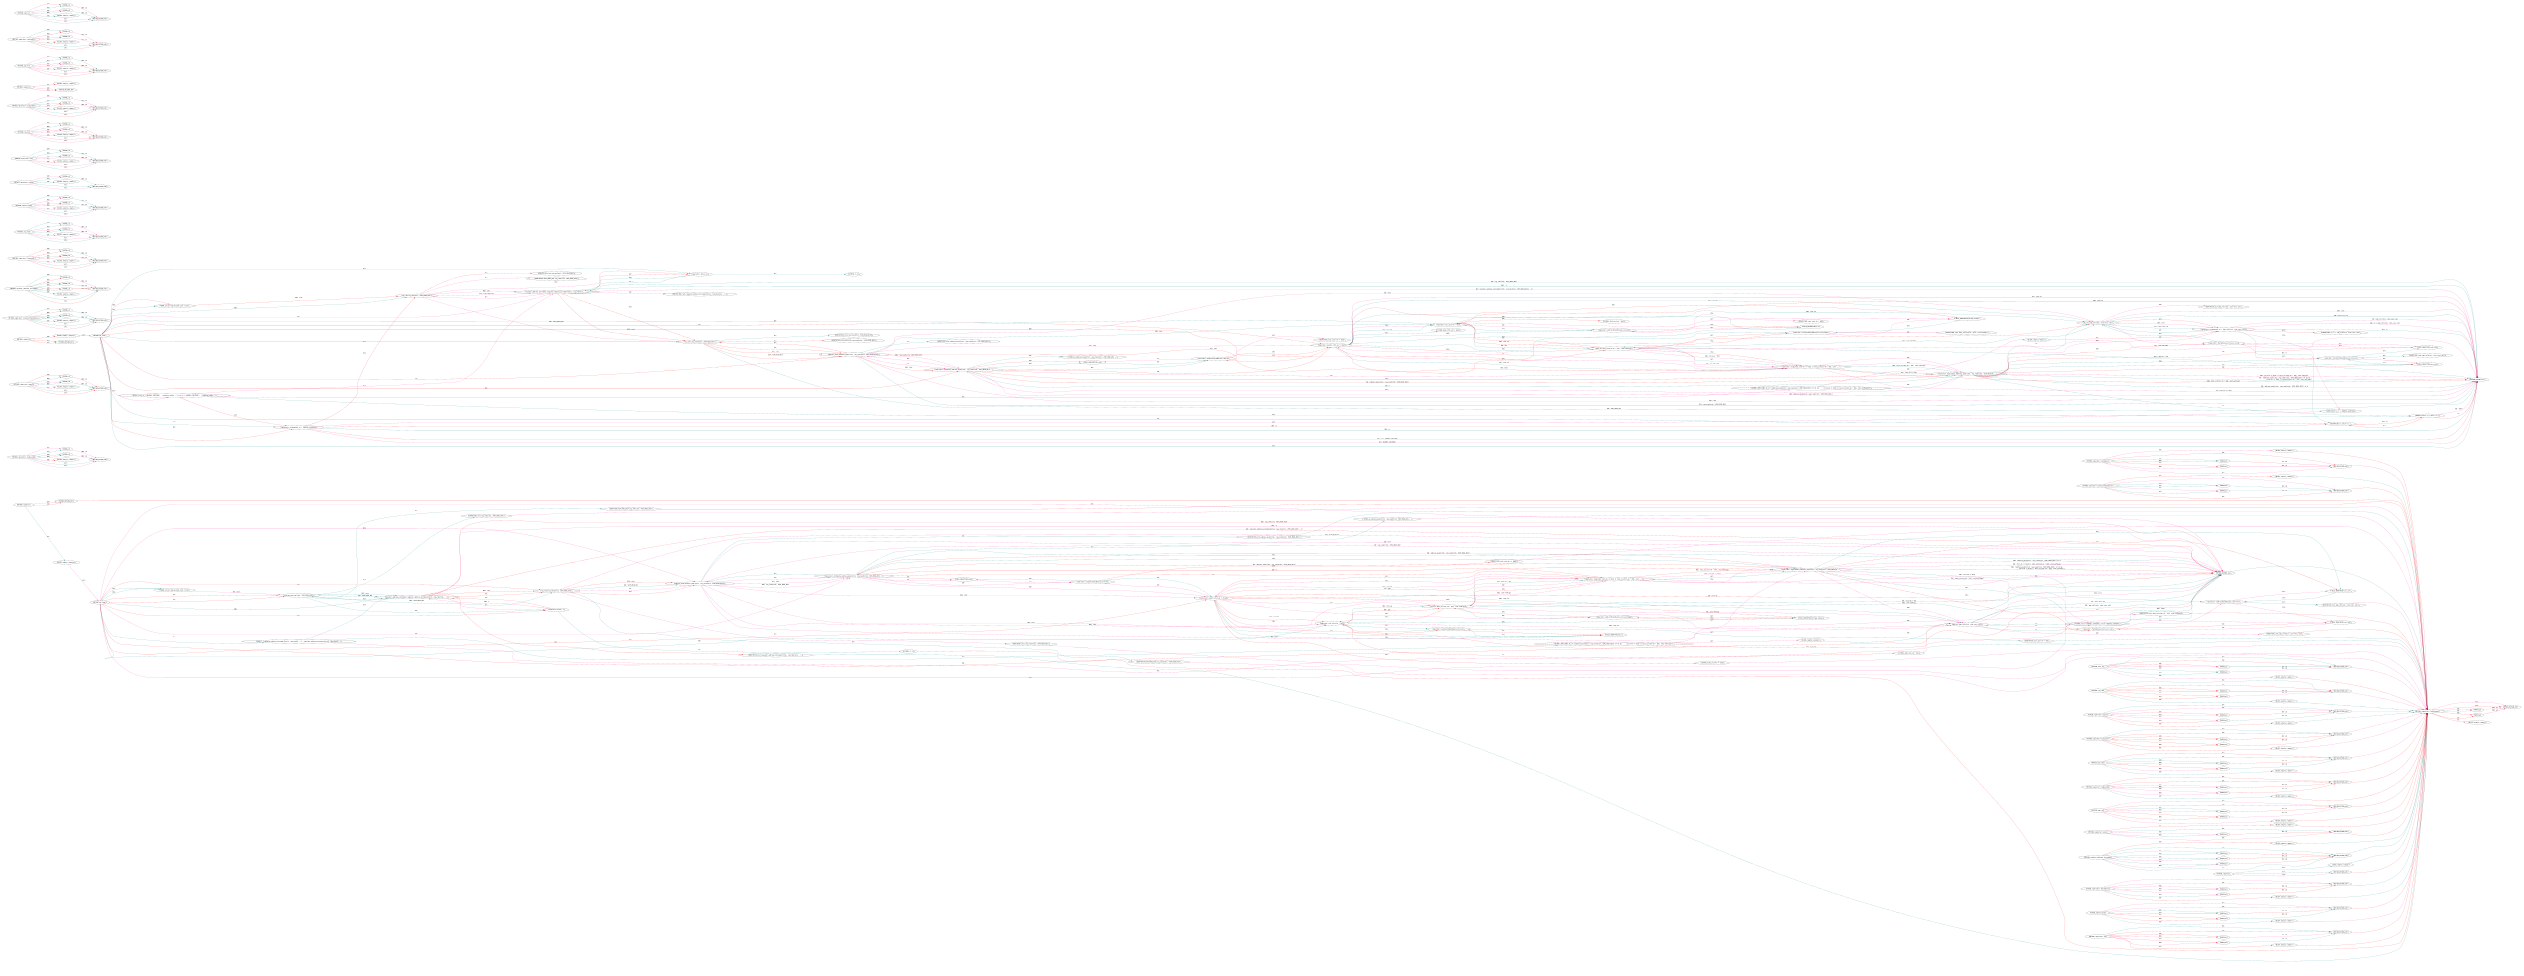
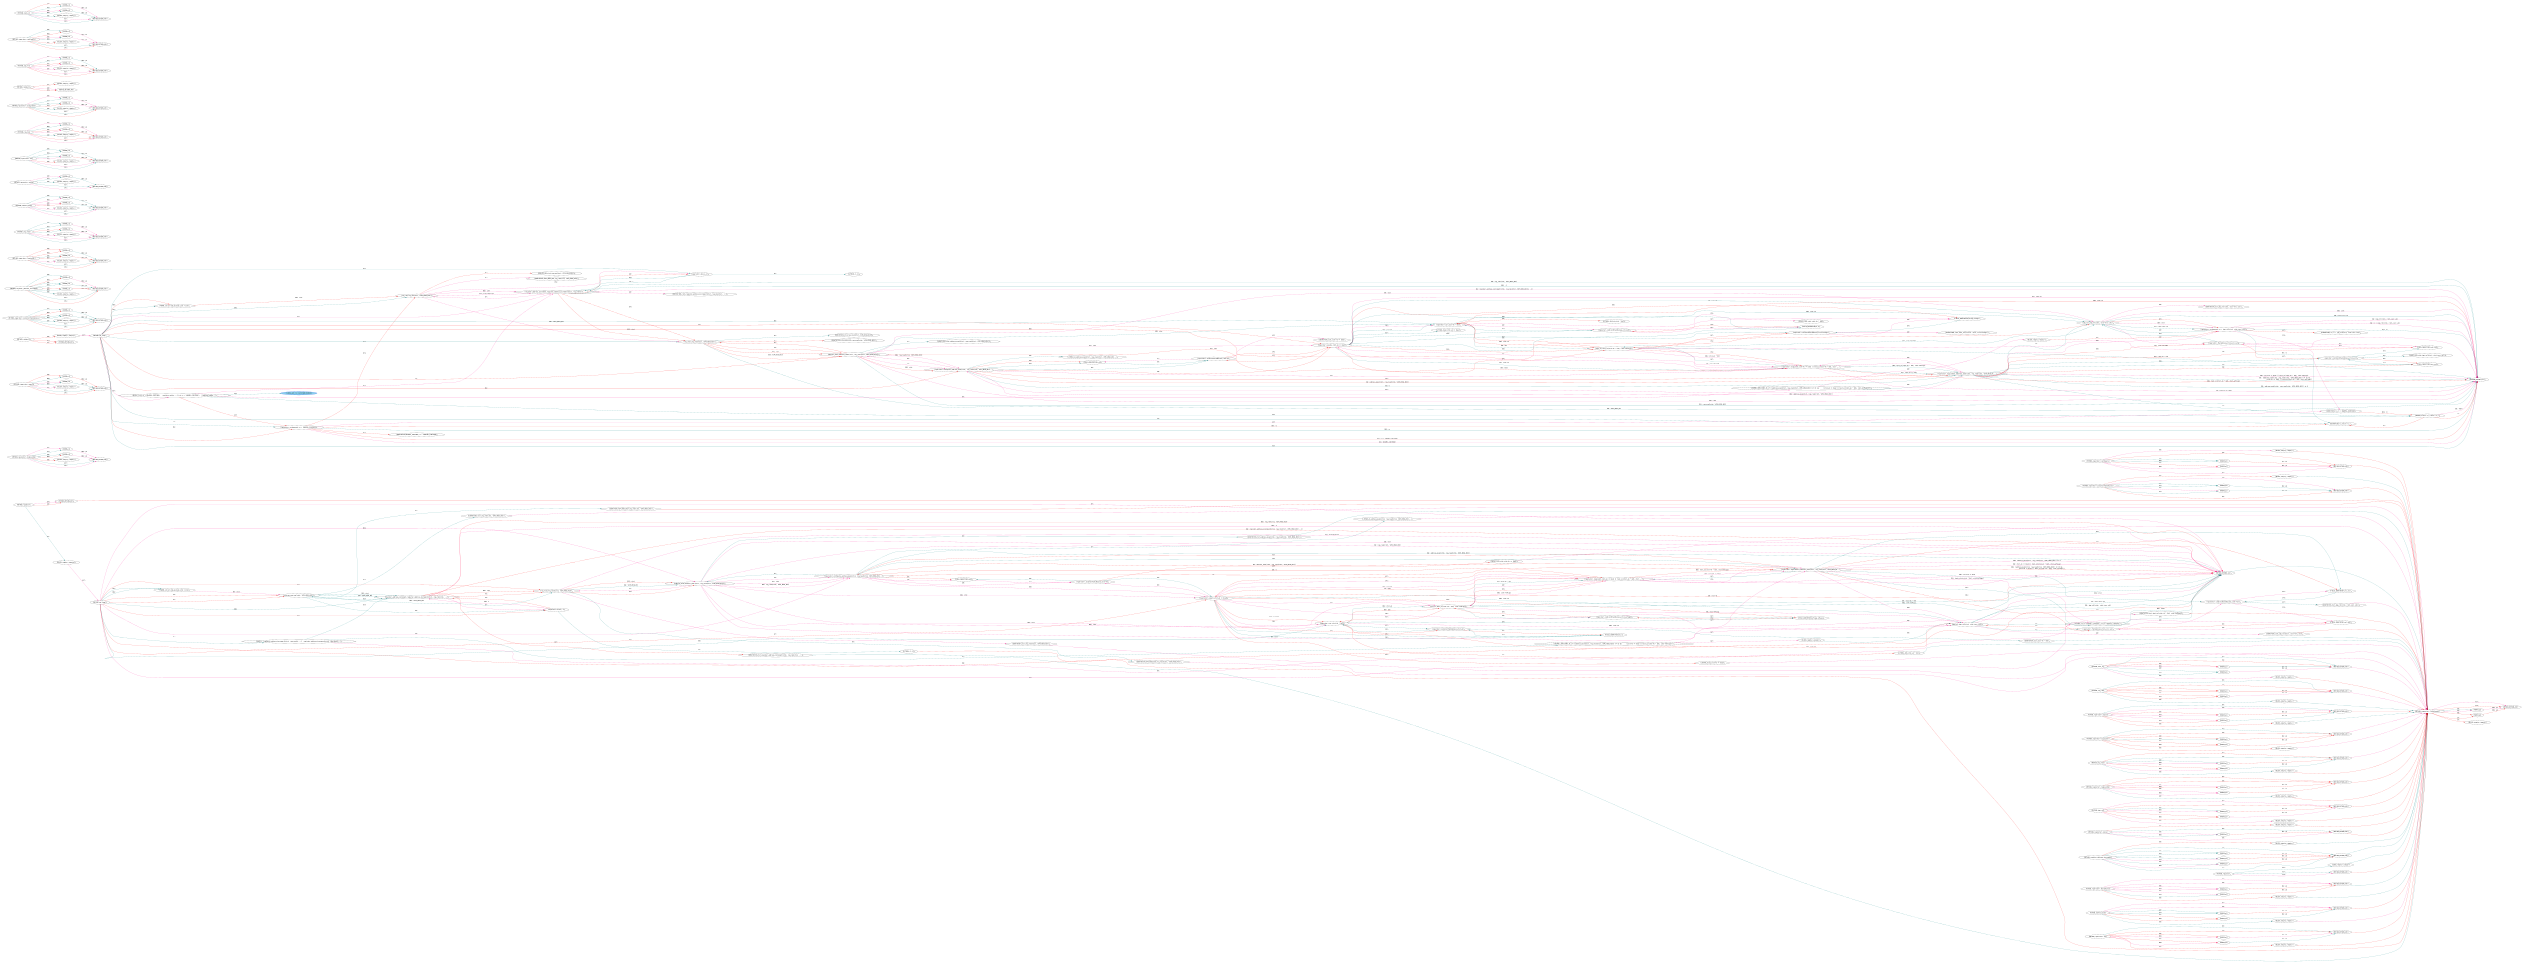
node "<(LOCAL,int rc: int)<SUB>3</SUB>>": added
edge "(IDENTIFIER,rc,return rc;)" -> "(RETURN,return rc;,return rc;)": now "(IDENTIFIER,rc,rc = X86EMUL_CONTINUE)" -> "(RETURN,return rc;,return rc;)"
node "(IDENTIFIER,X86EMUL_CONTINUE,rc = X86EMUL_CONTINUE)": added
